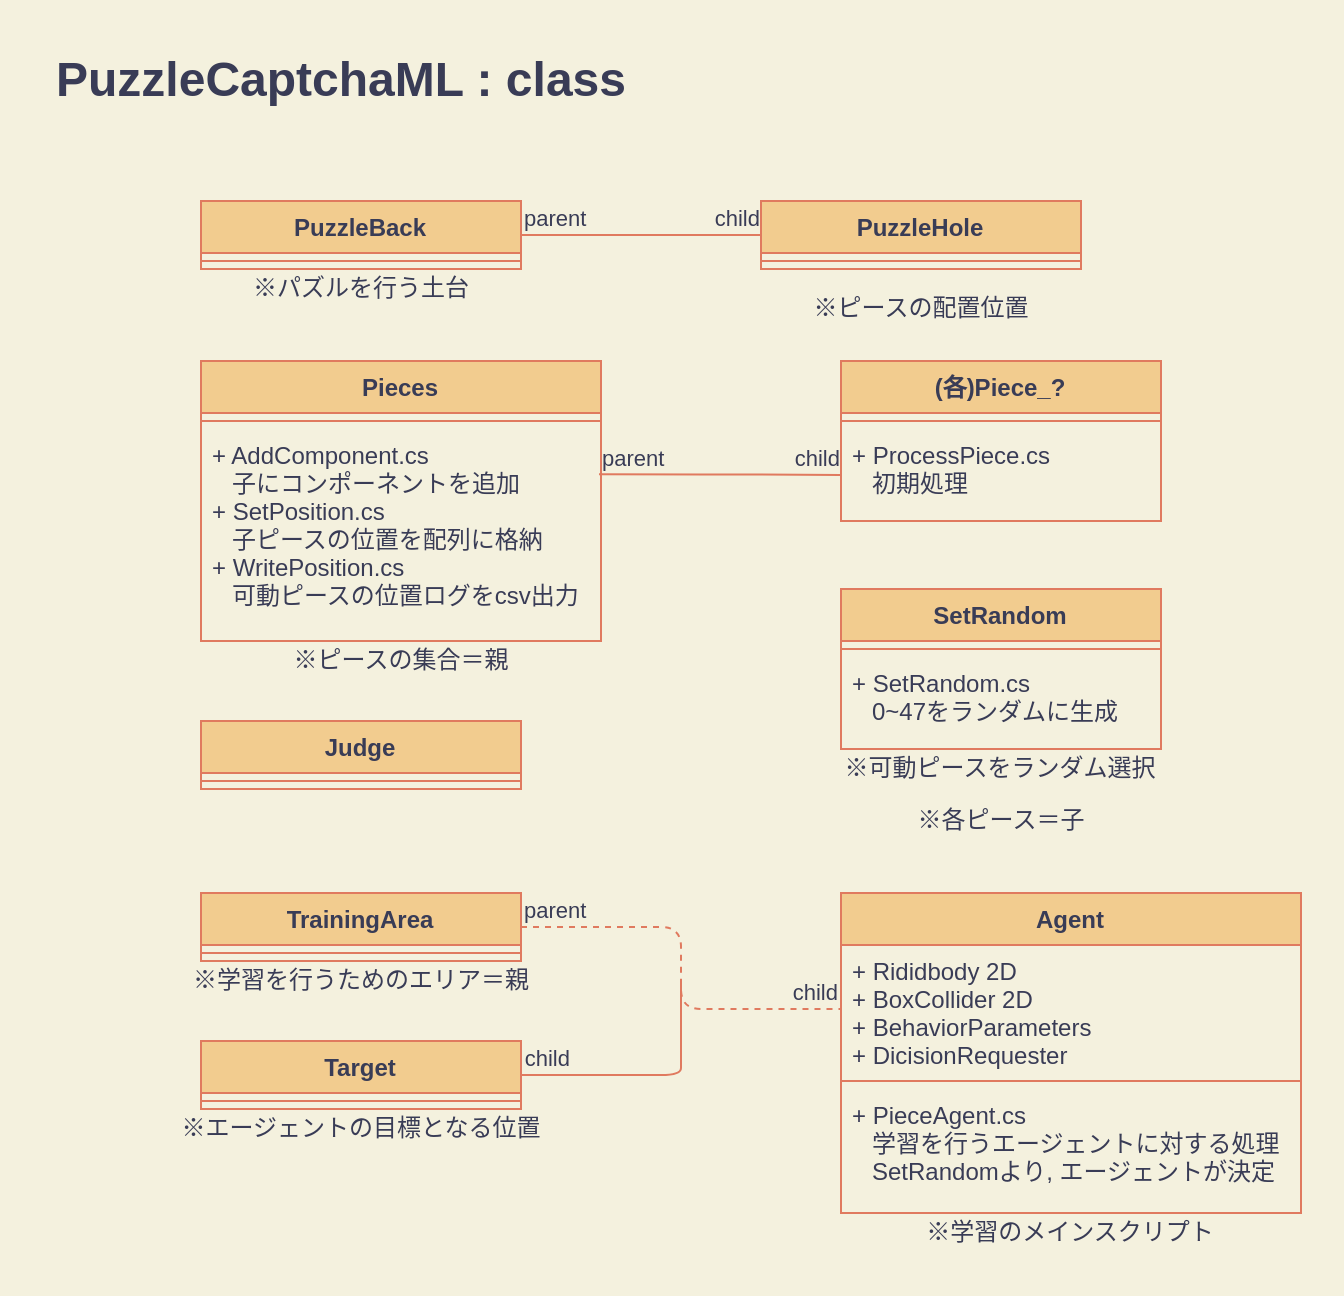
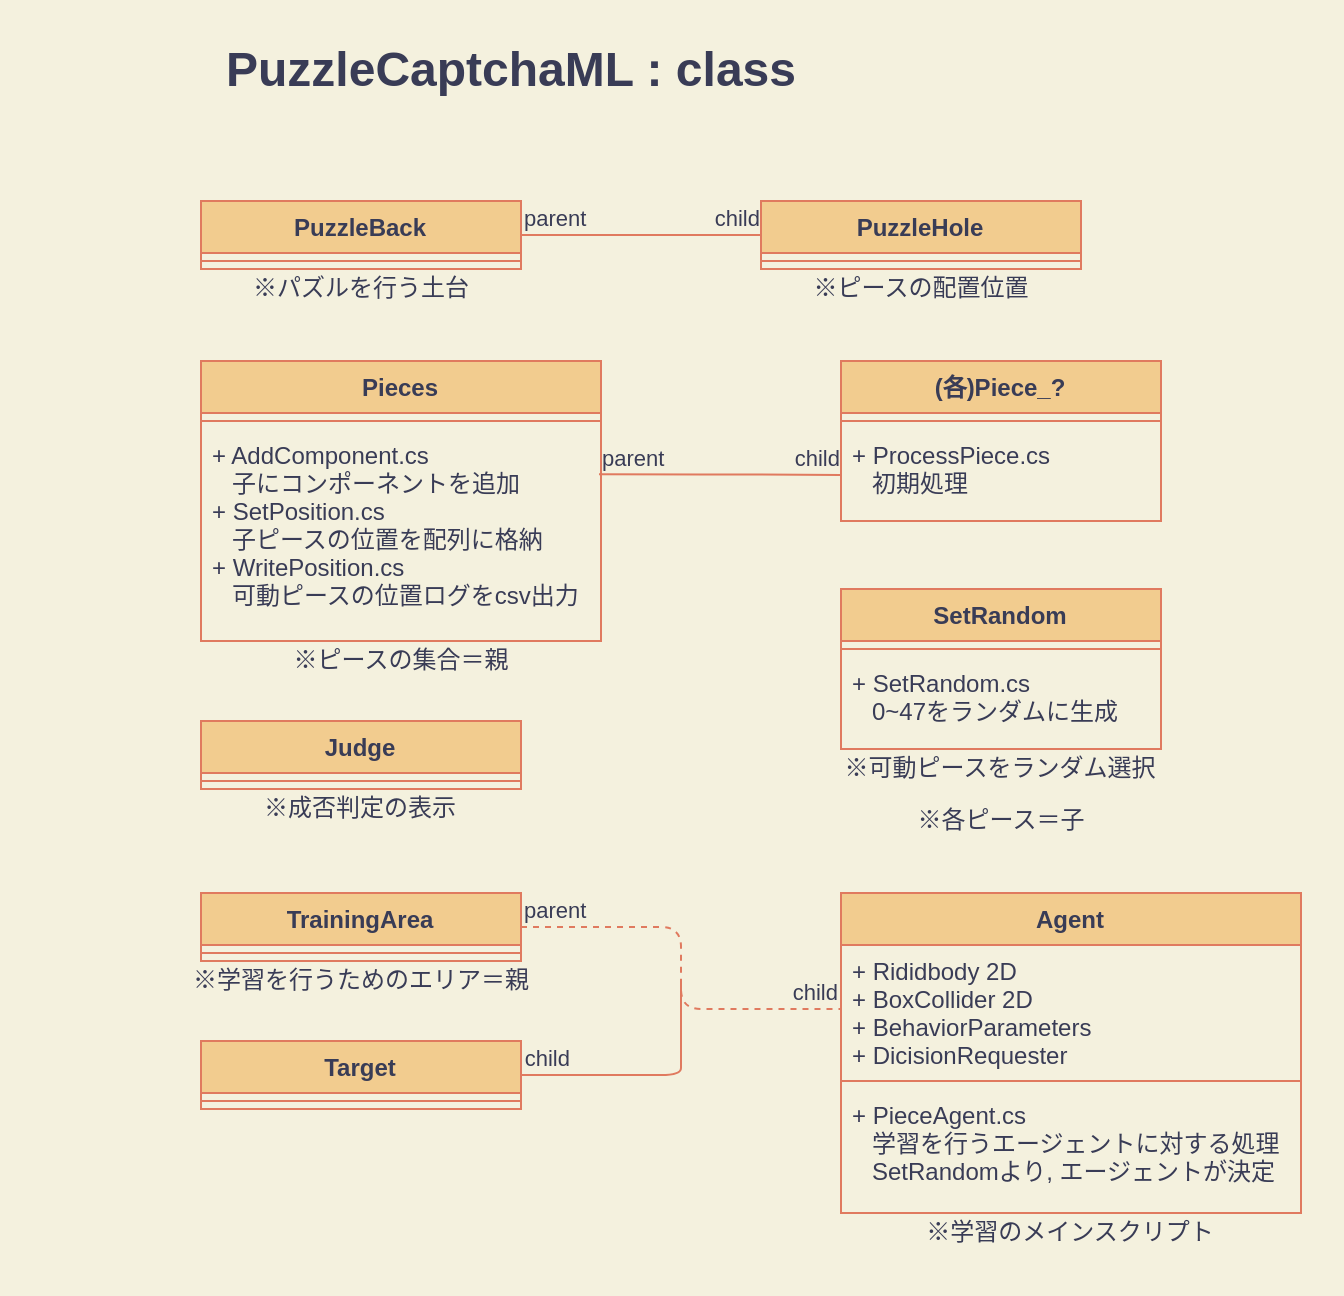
node "PuzzleCaptchaML : class": moved (341, 81) -> (511, 71)
node "※ピースの配置位置": moved (921, 309) -> (921, 289)
node "※成否判定の表示": added
node "※エージェントの目標となる位置": removed
